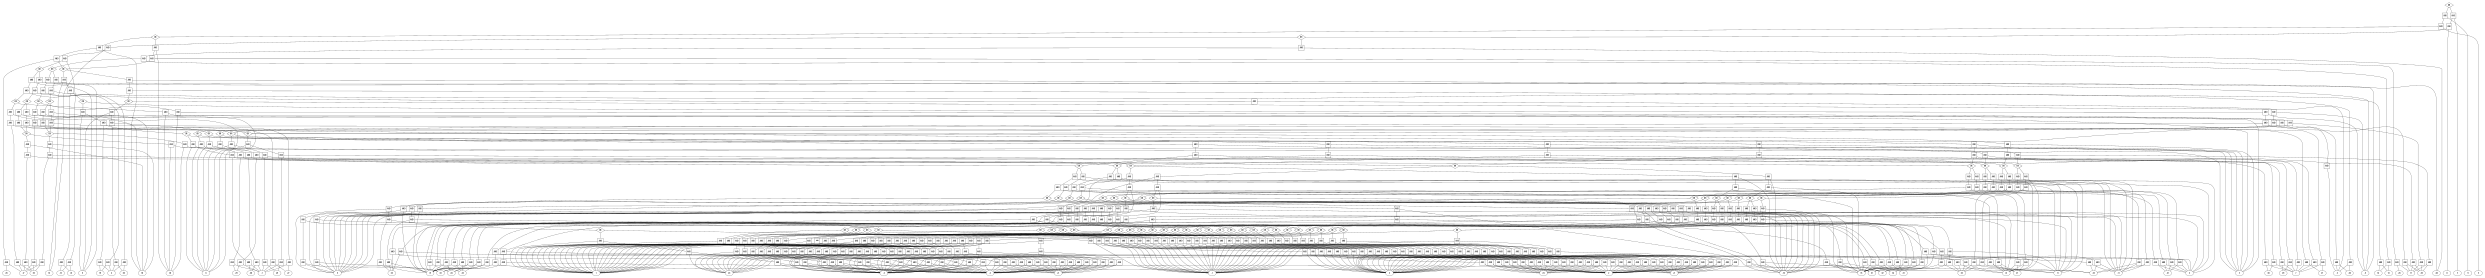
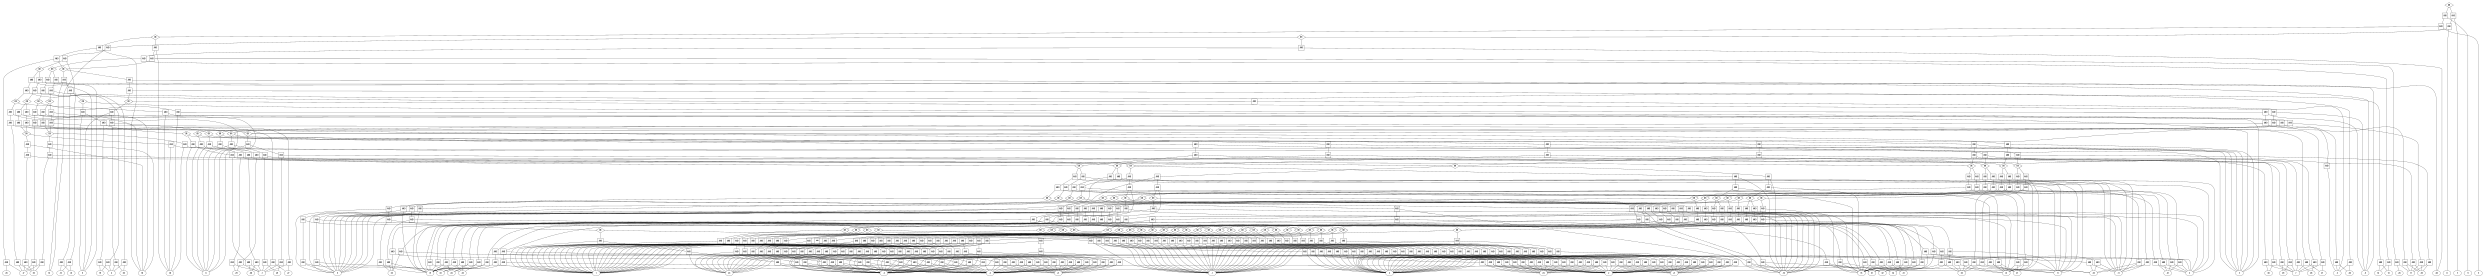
node "28": added
